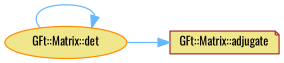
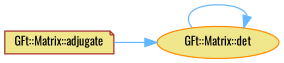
edge "GFt::Matrix::det" -> "GFt::Matrix::adjugate": reversed
